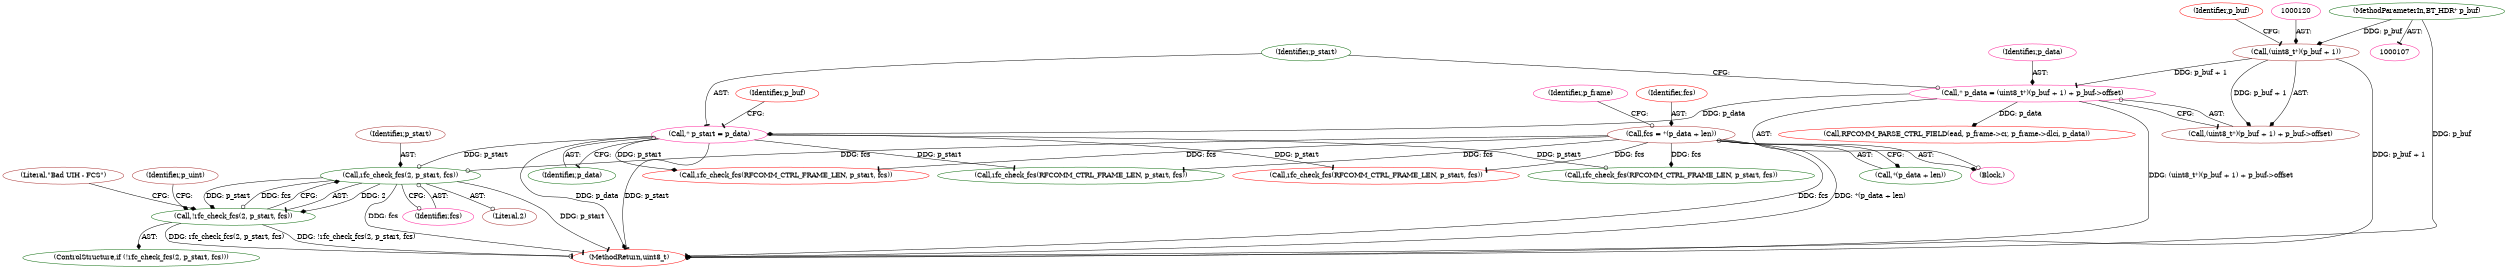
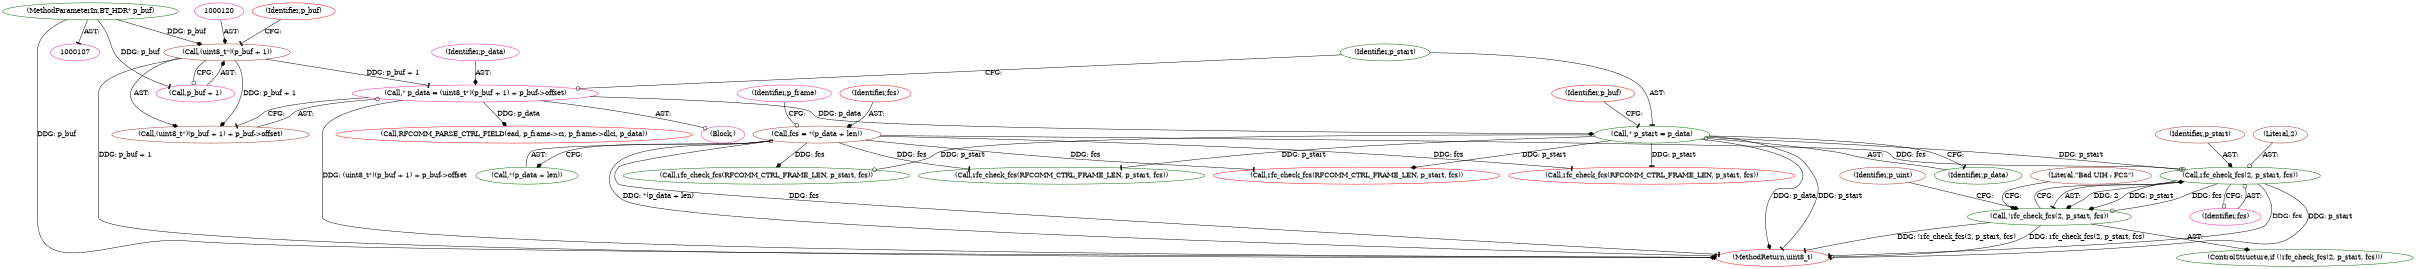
node "(Call,p_buf + 1)": added
node "(Call,* p_start = p_data)": color deeppink -> darkgreen
edge "(Call,fcs = *(p_data + len))" -> "(Block,)": removed, label "AST:"
edge "(Call,rfc_check_fcs(2, p_start, fcs))" -> "(Literal,2)": reversed
